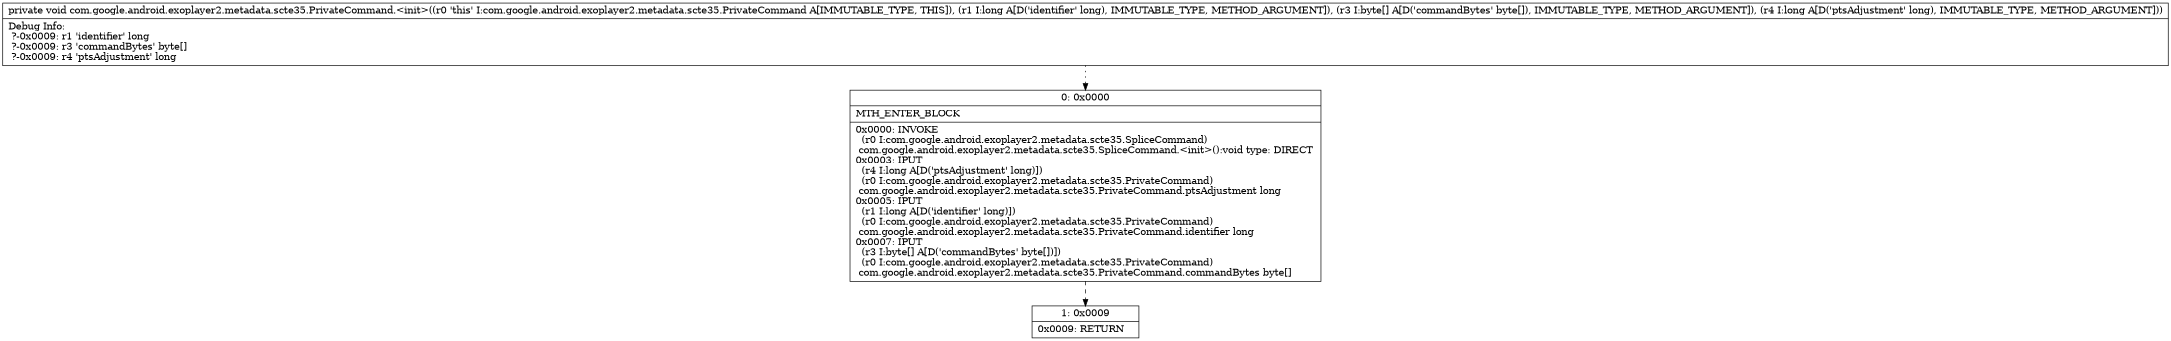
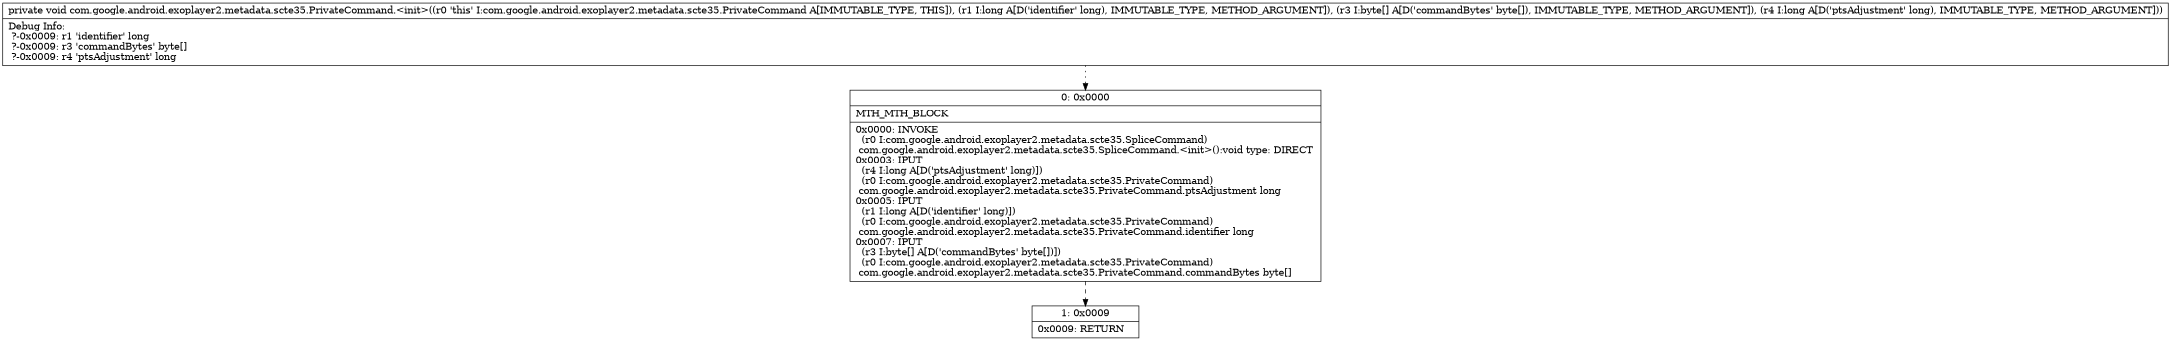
node "0: 0x0000": text "MTH_ENTER_BLOCK" -> "MTH_MTH_BLOCK"
